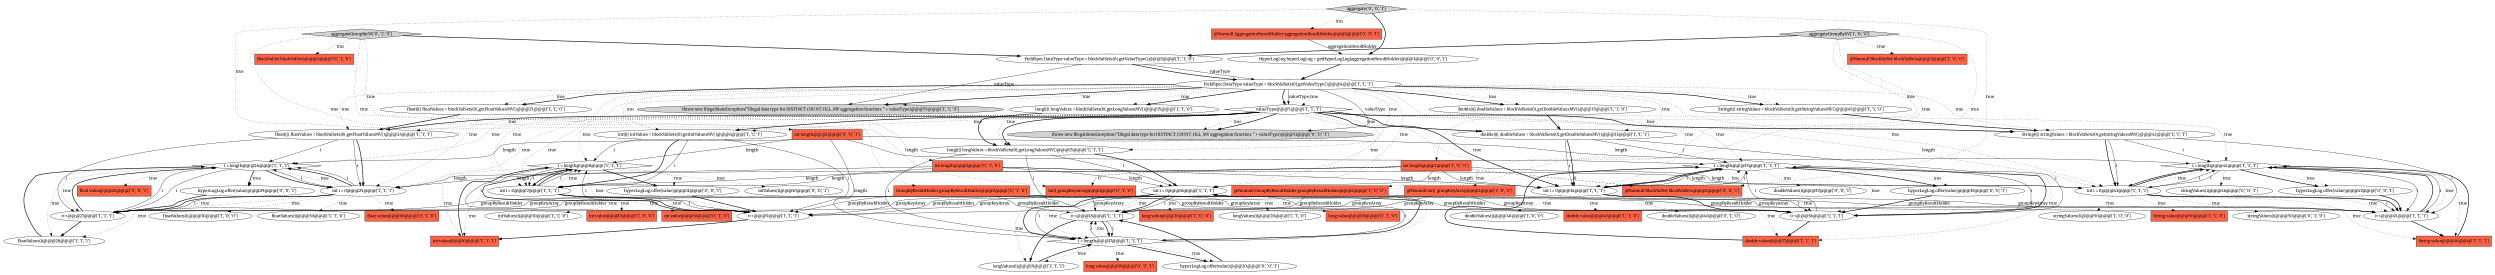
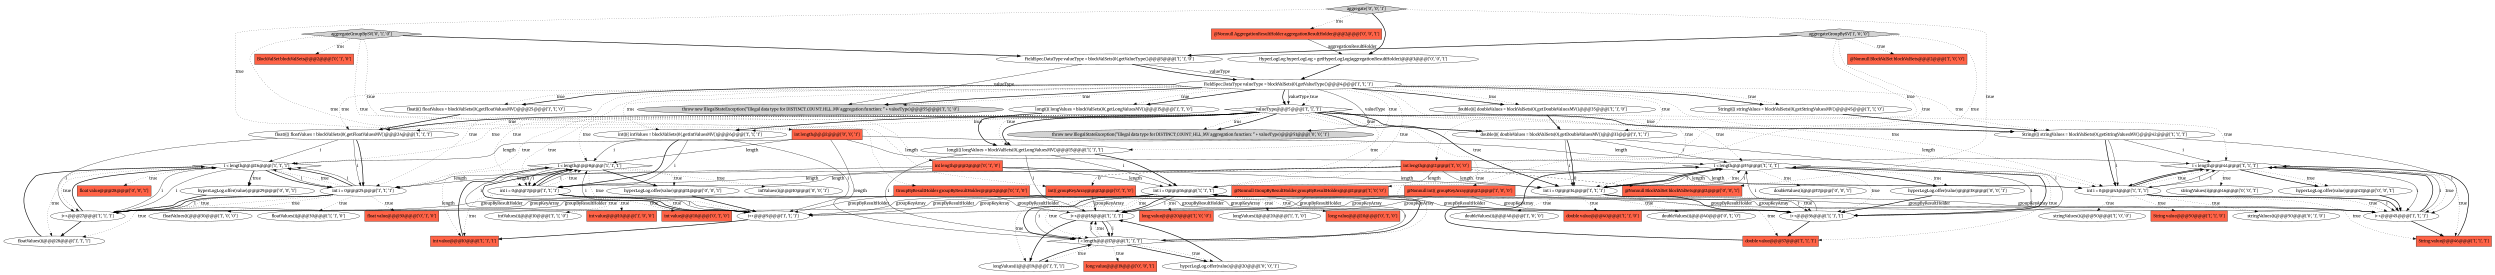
edge "i < length@@@8@@@['1', '1', '1']" -> "int value@@@10@@@['1', '1', '1']": label "true" -> "length"
